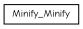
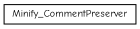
node "Minify_Minify": label "Minify_Minify" -> "Minify_CommentPreserver"
